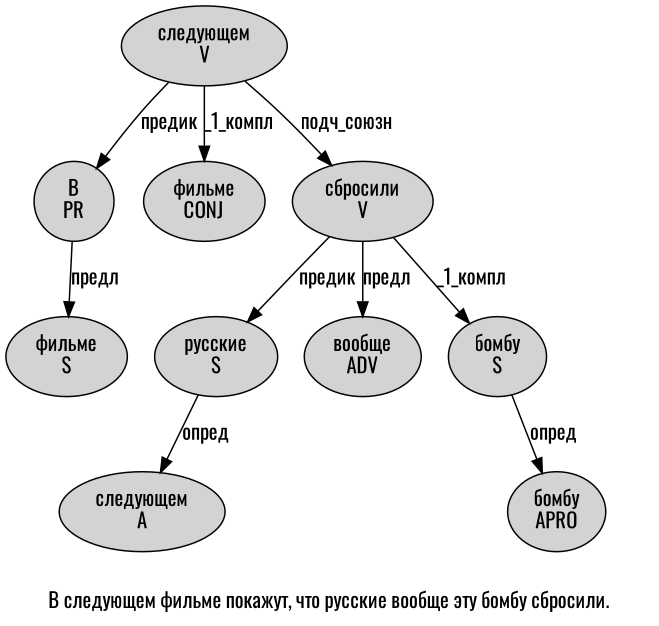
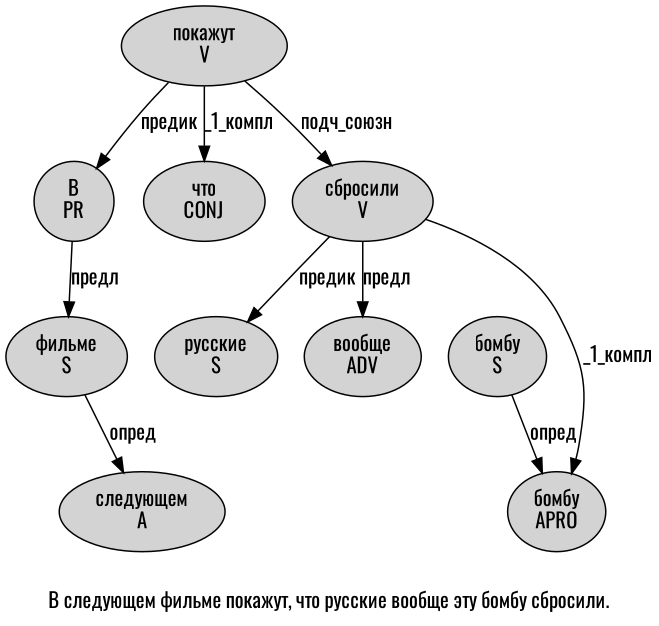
node "следующем V": label "следующем V" -> "покажут V"
node "фильме CONJ": label "фильме CONJ" -> "что CONJ"
edge "сбросили V" -> "бомбу S": now "сбросили V" -> "бомбу APRO"
edge "русские S" -> "следующем A": now "фильме S" -> "следующем A"
